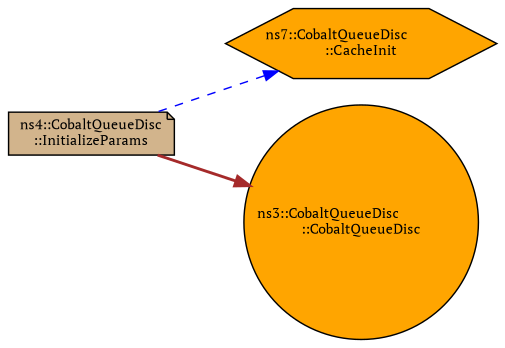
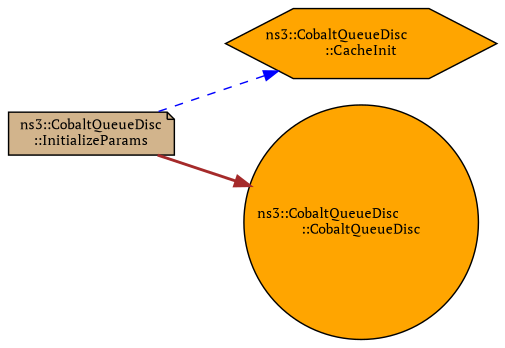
node "ns7::CobaltQueueDisc ::CacheInit": label "ns7::CobaltQueueDisc ::CacheInit" -> "ns3::CobaltQueueDisc ::CacheInit"
node "ns4::CobaltQueueDisc ::InitializeParams": label "ns4::CobaltQueueDisc ::InitializeParams" -> "ns3::CobaltQueueDisc ::InitializeParams"
